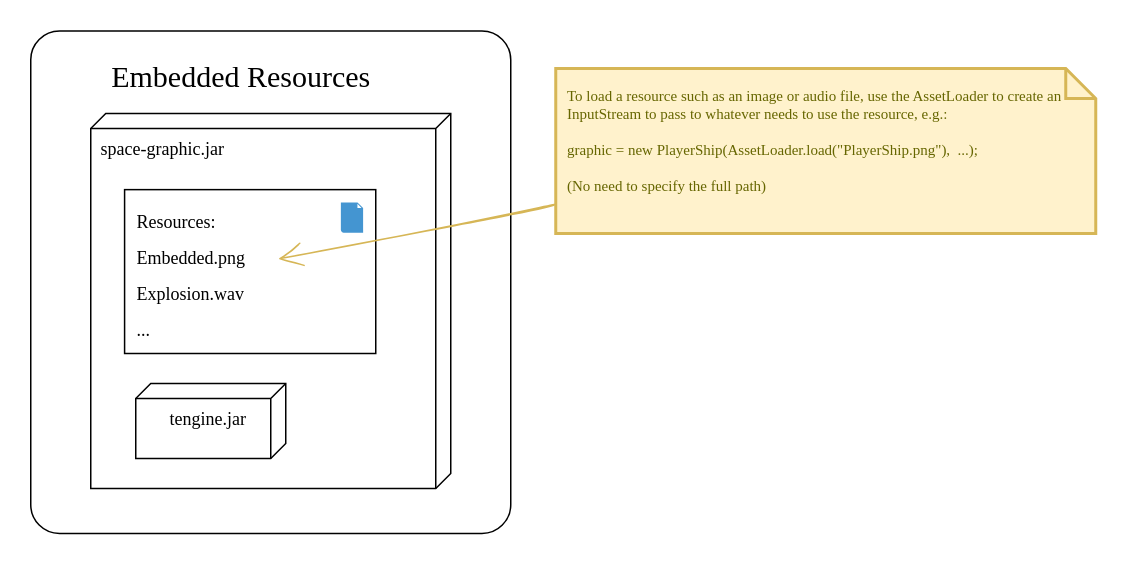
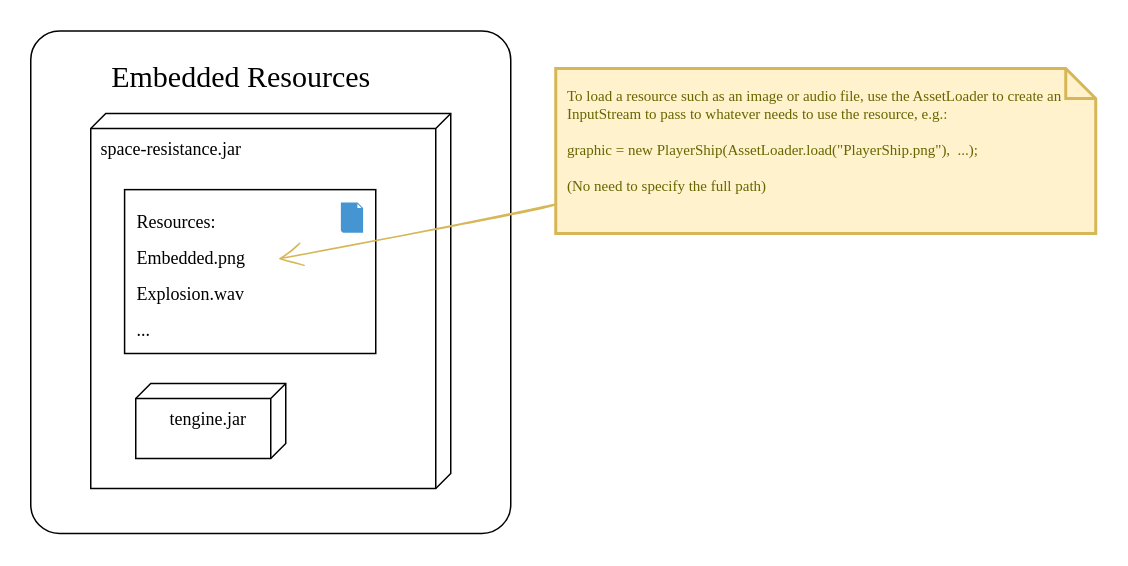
node "space-graphic.jar": label "space-graphic.jar" -> "space-resistance.jar"
